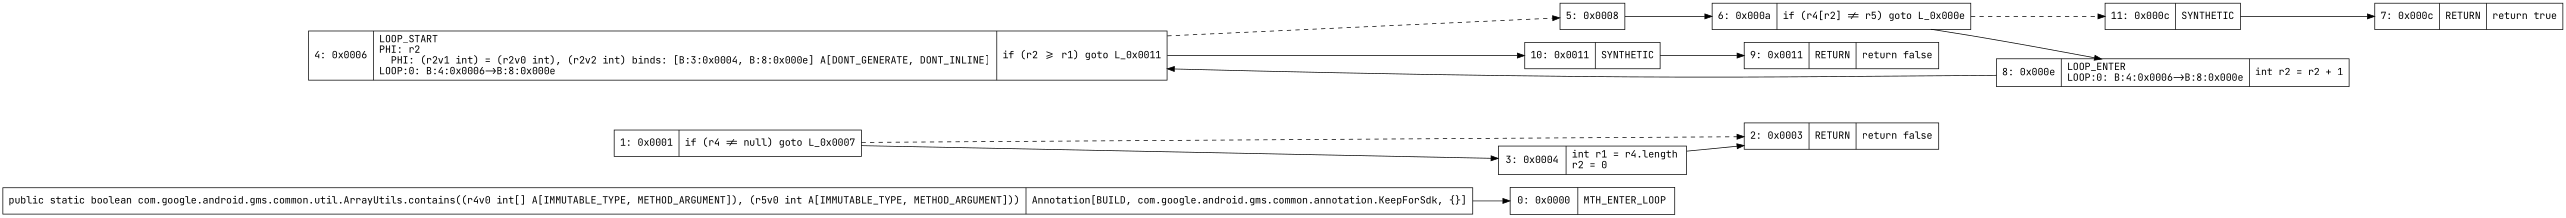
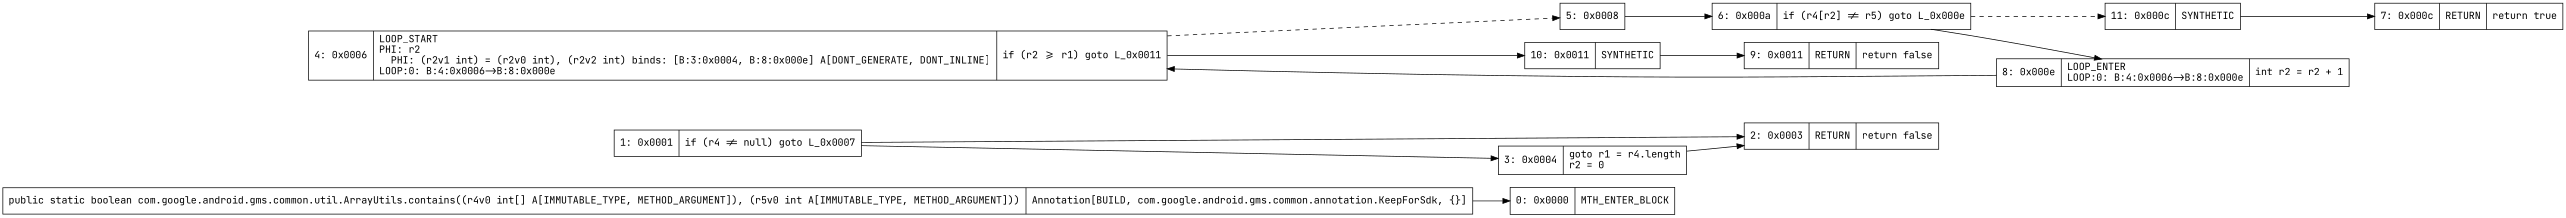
edge "1: 0x0001" -> "2: 0x0003": style dashed -> solid
node "3: 0x0004": text "int r1 = r4.length" -> "goto r1 = r4.length"
node "0: 0x0000": text "MTH_ENTER_LOOP" -> "MTH_ENTER_BLOCK"
